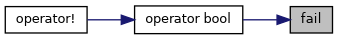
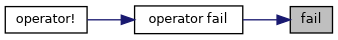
node "operator bool": label "operator bool" -> "operator fail"
